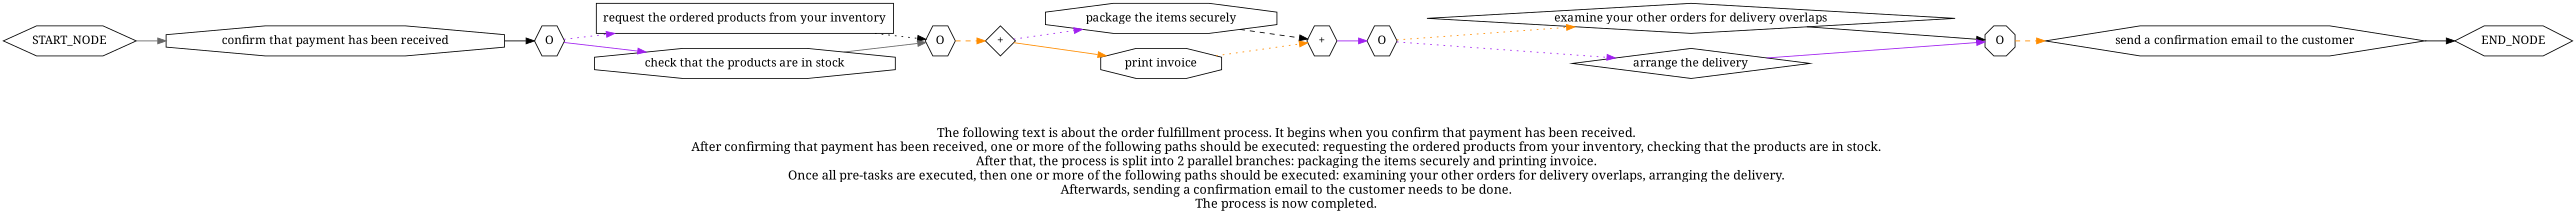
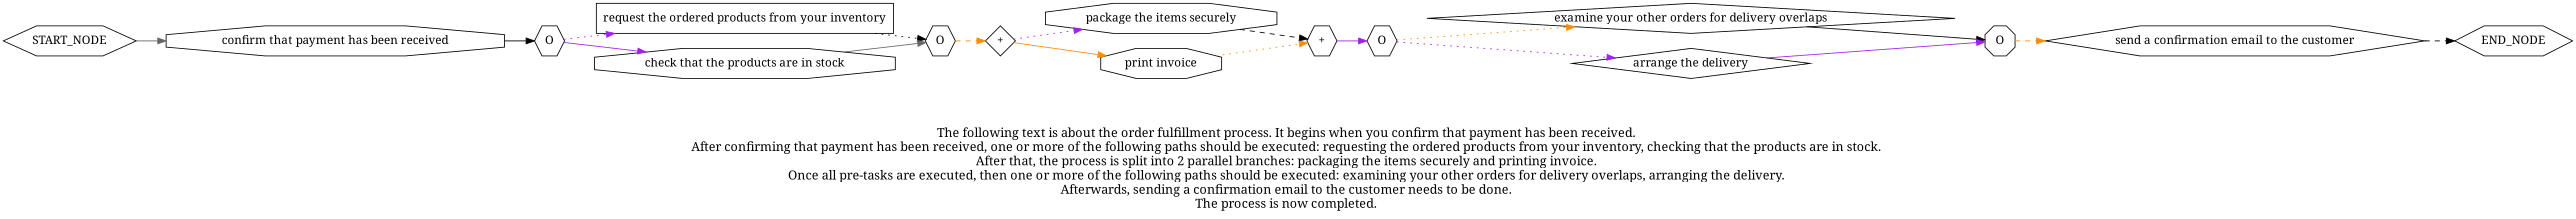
edge "send a confirmation email to the customer" -> "END_NODE": style solid -> dashed
